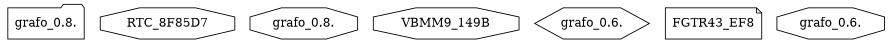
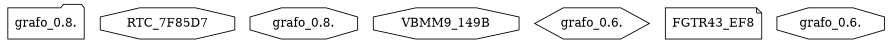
node "RTC_8F85D7": label "RTC_8F85D7" -> "RTC_7F85D7"
